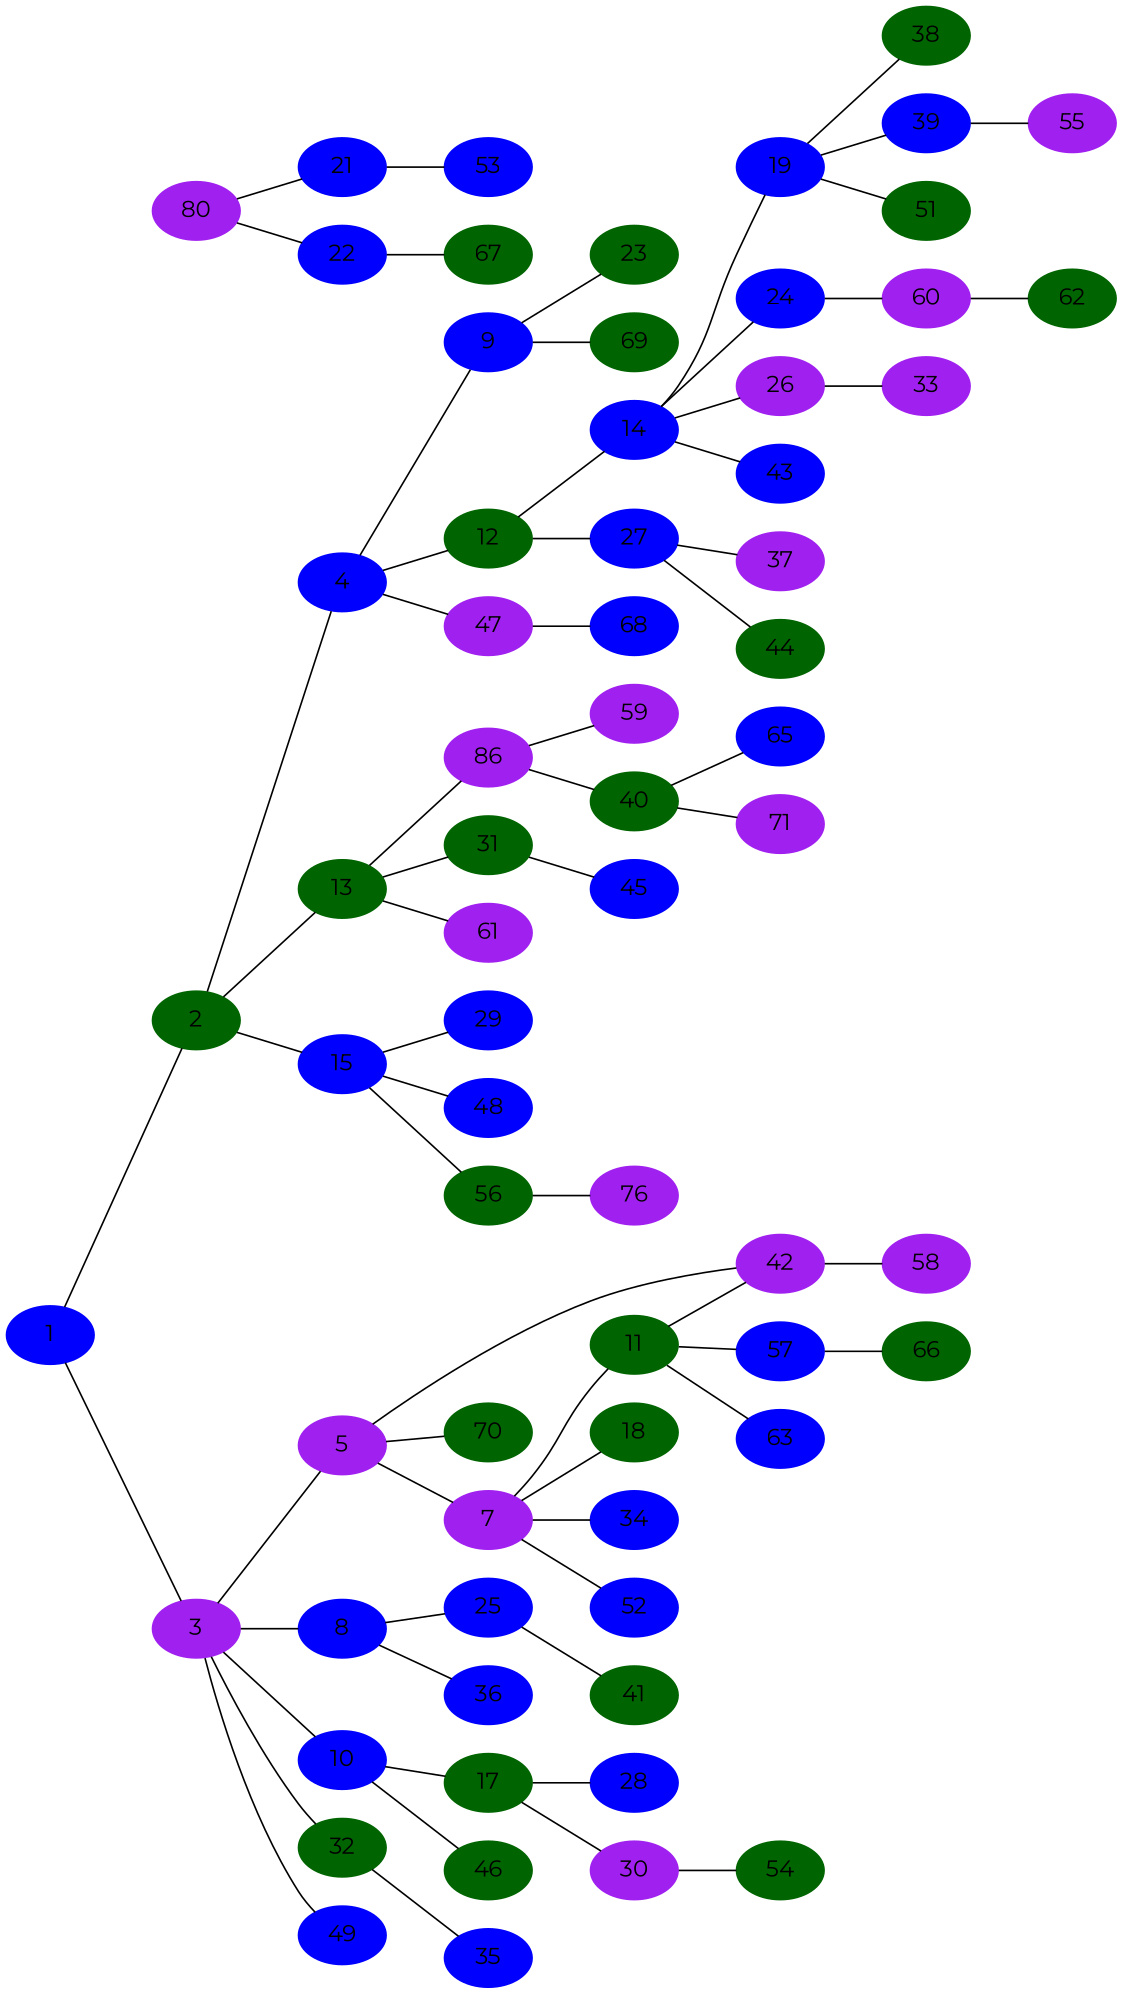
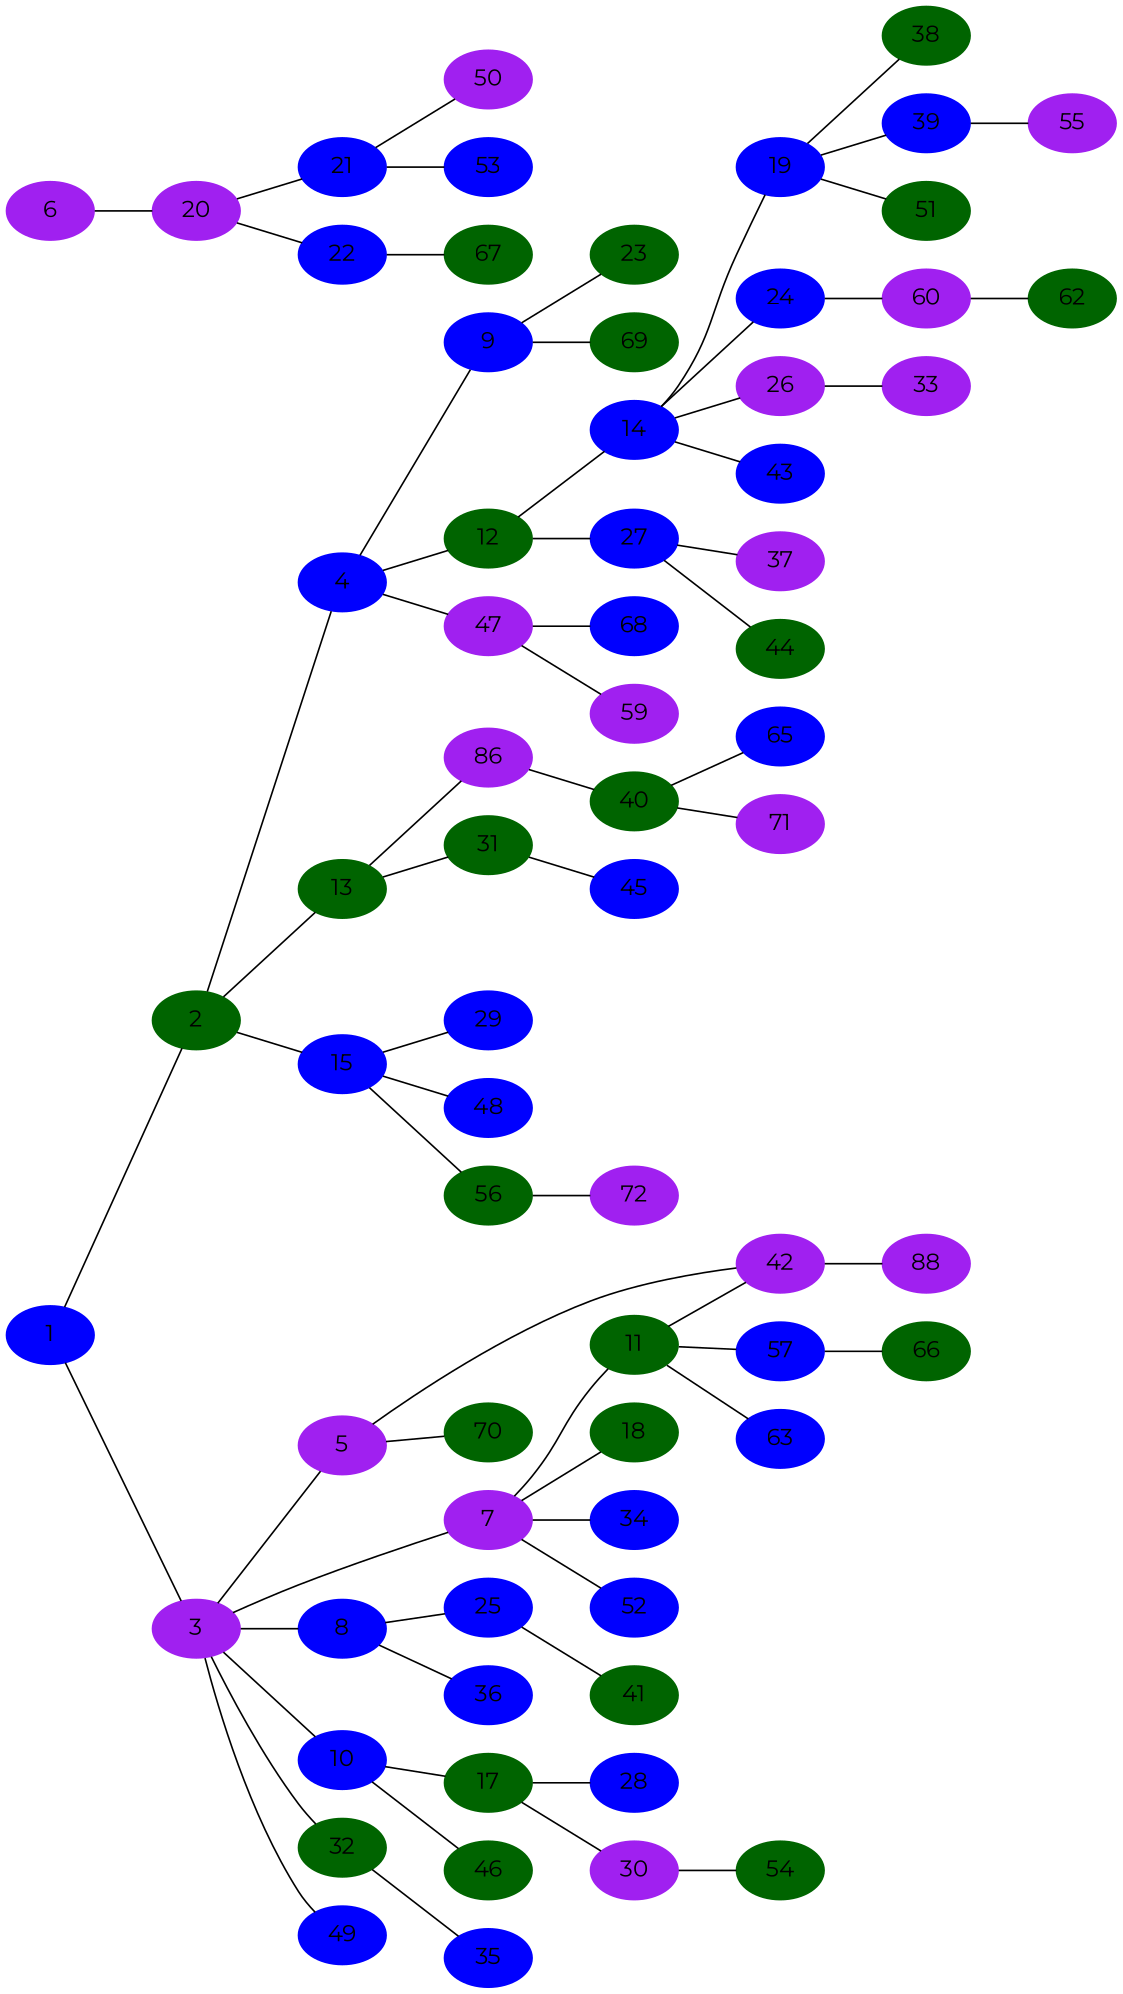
node "50": added
node "6": added
node "80": label "80" -> "20"
edge "59" -- "86": now "59" -- "47"
node "61": removed
node "76": label "76" -> "72"
node "58": label "58" -> "88"
edge "5" -- "7": now "3" -- "7"
